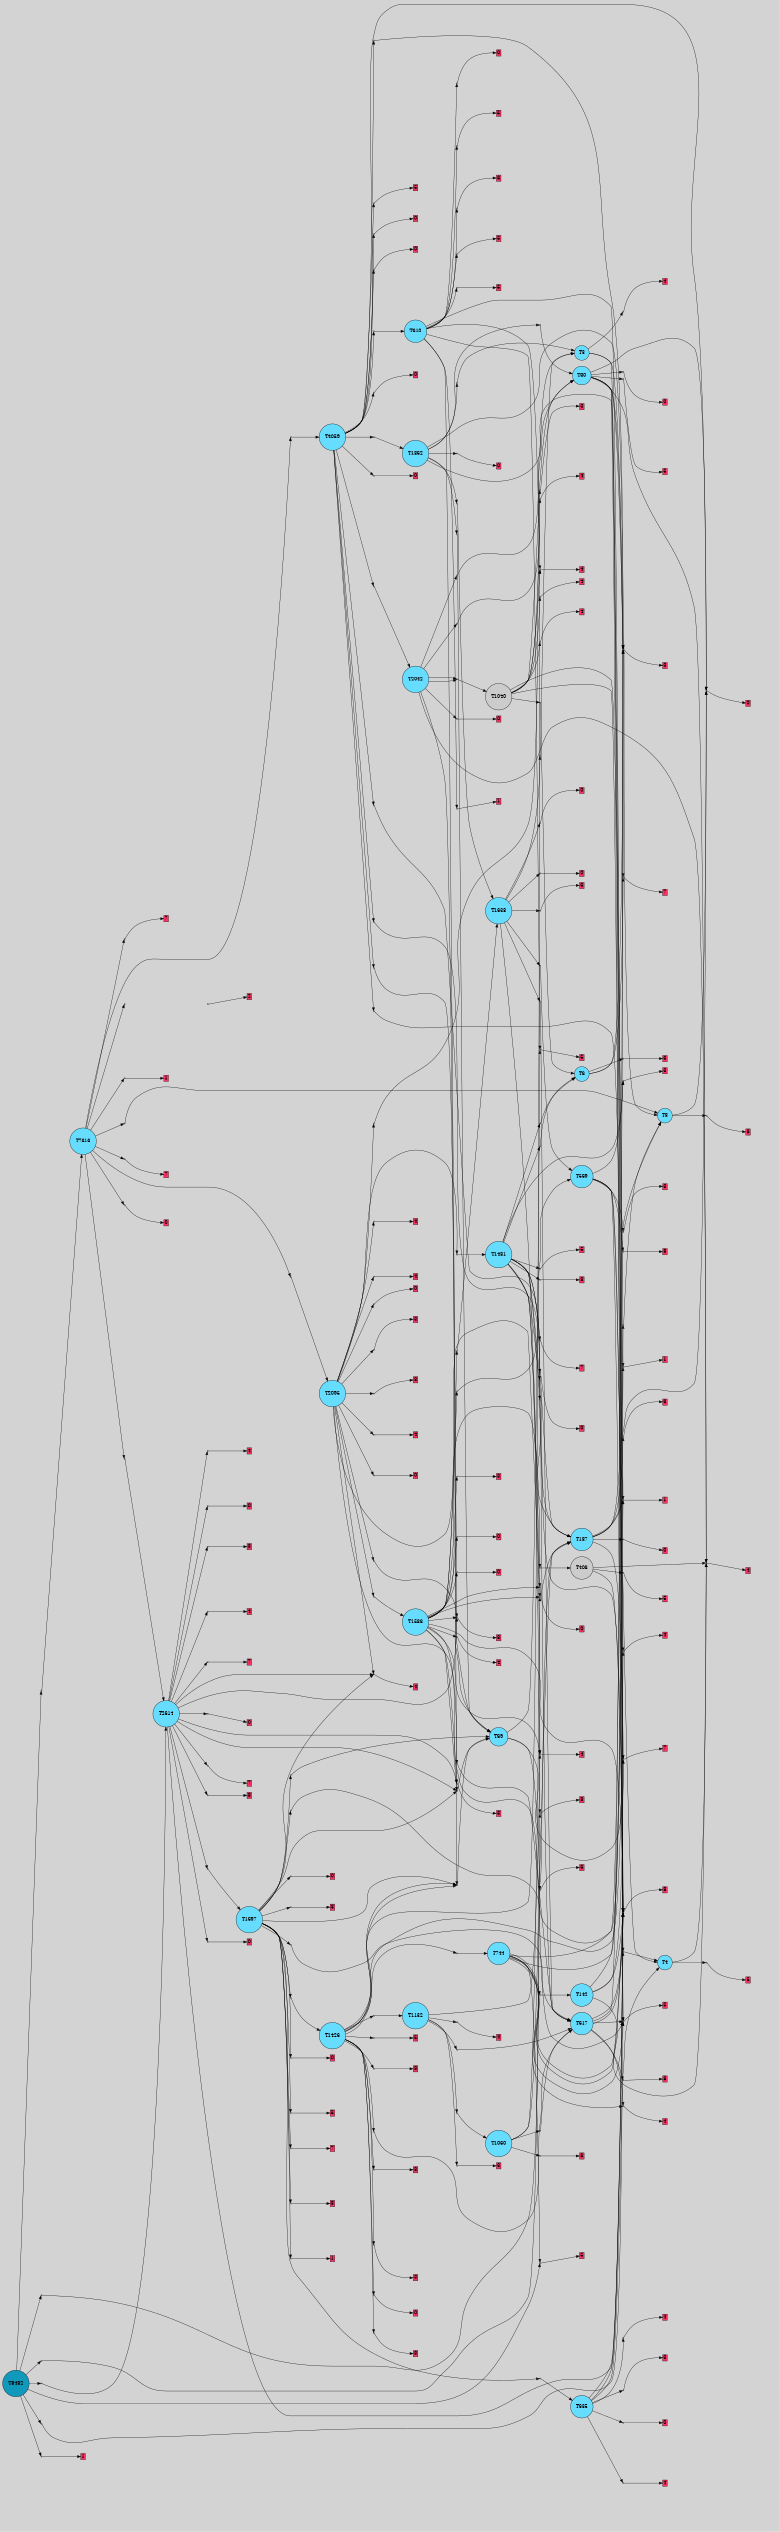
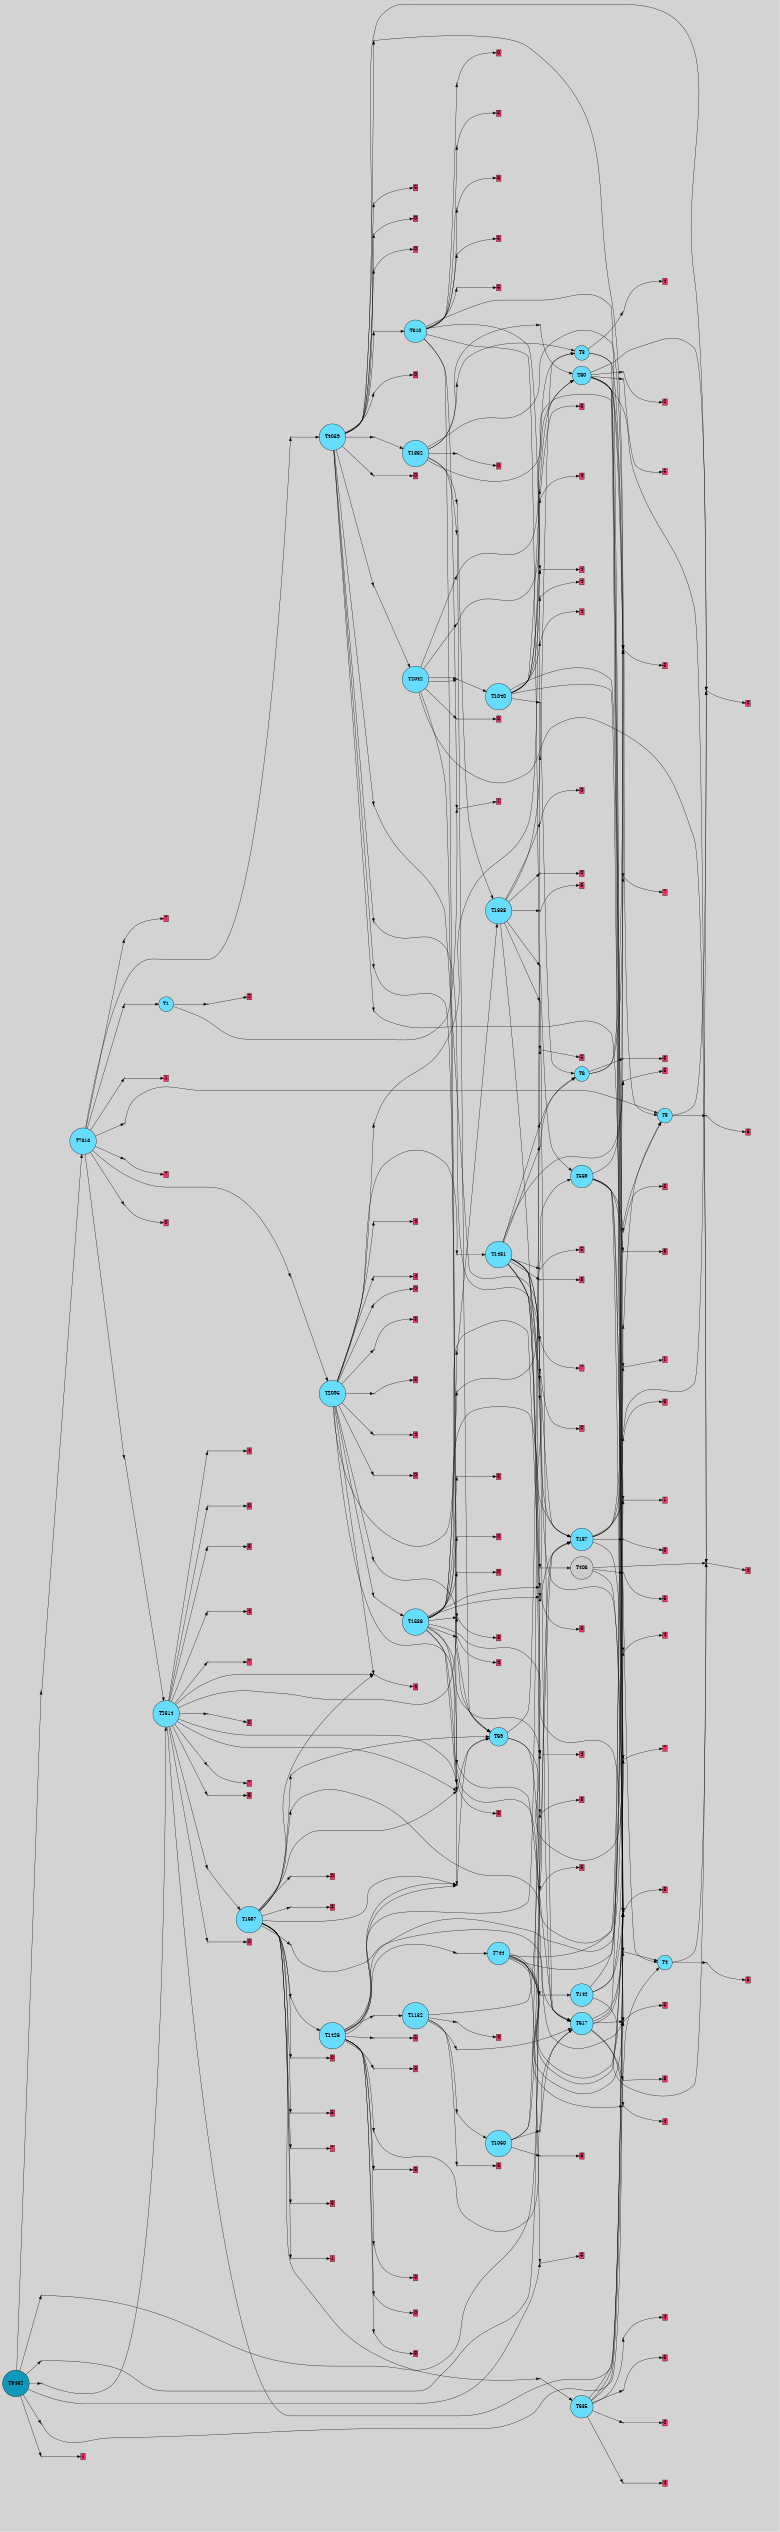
node "T1040": fillcolor #cccccc -> #66ddff
node "T1": added
